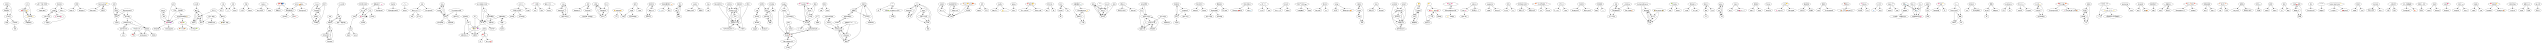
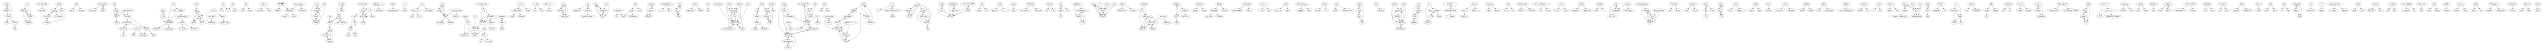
node "晨宝贝": added
node "温尚立羽": removed
node "守望幸福": added
node "ann": added
